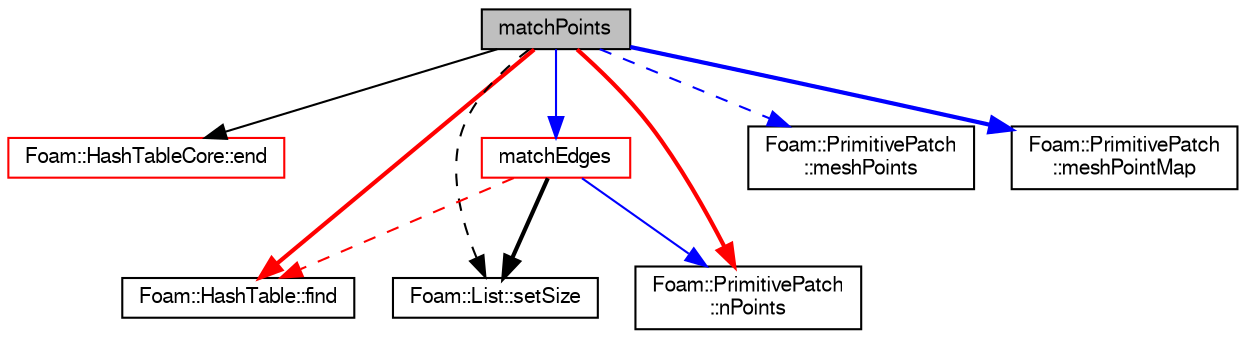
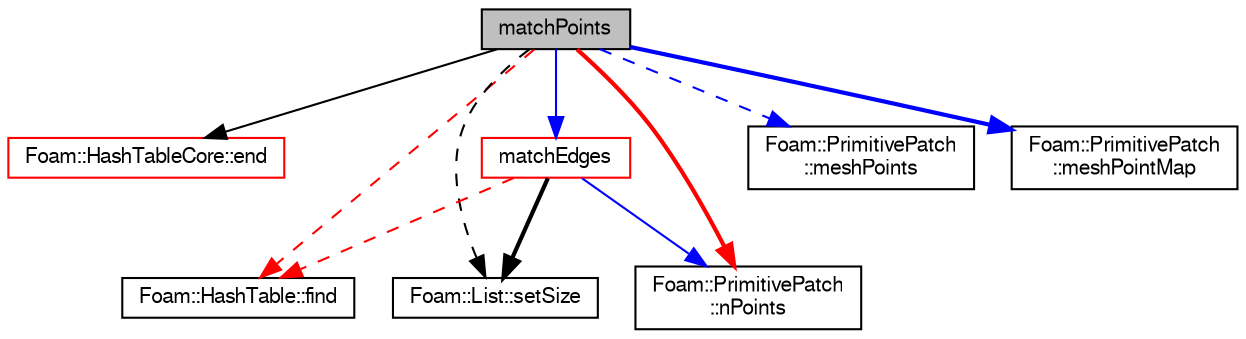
edge "matchPoints" -> "Foam::HashTable::find": style bold -> dashed
